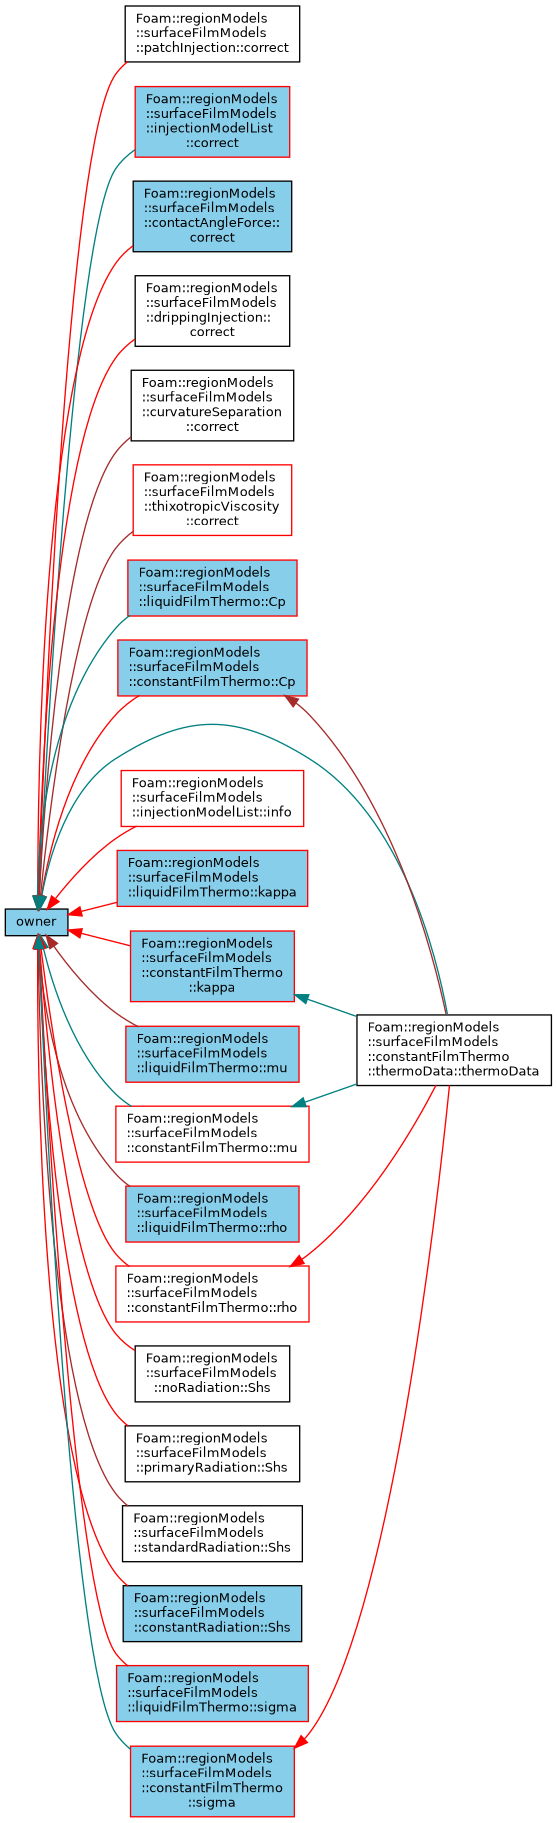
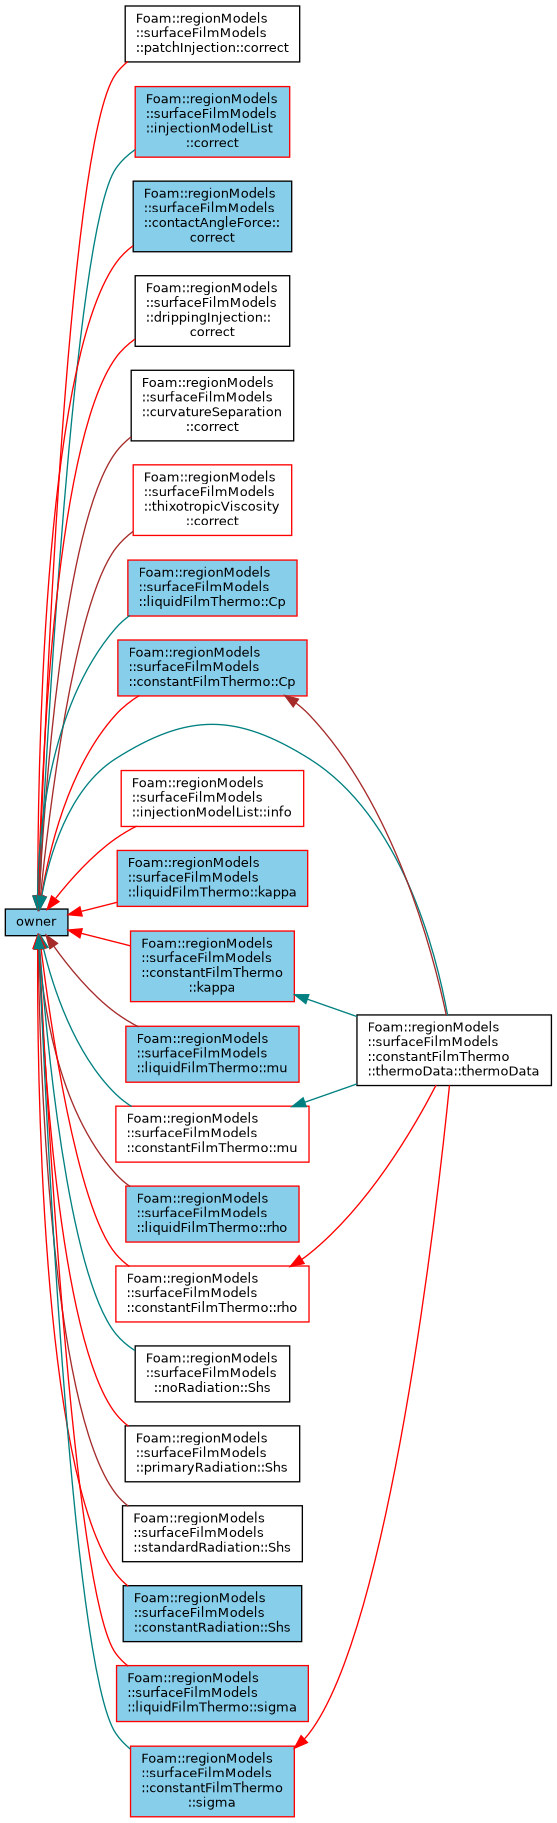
edge "Foam::regionModels ::surfaceFilmModels ::noRadiation::Shs" -> "owner": color red -> teal
